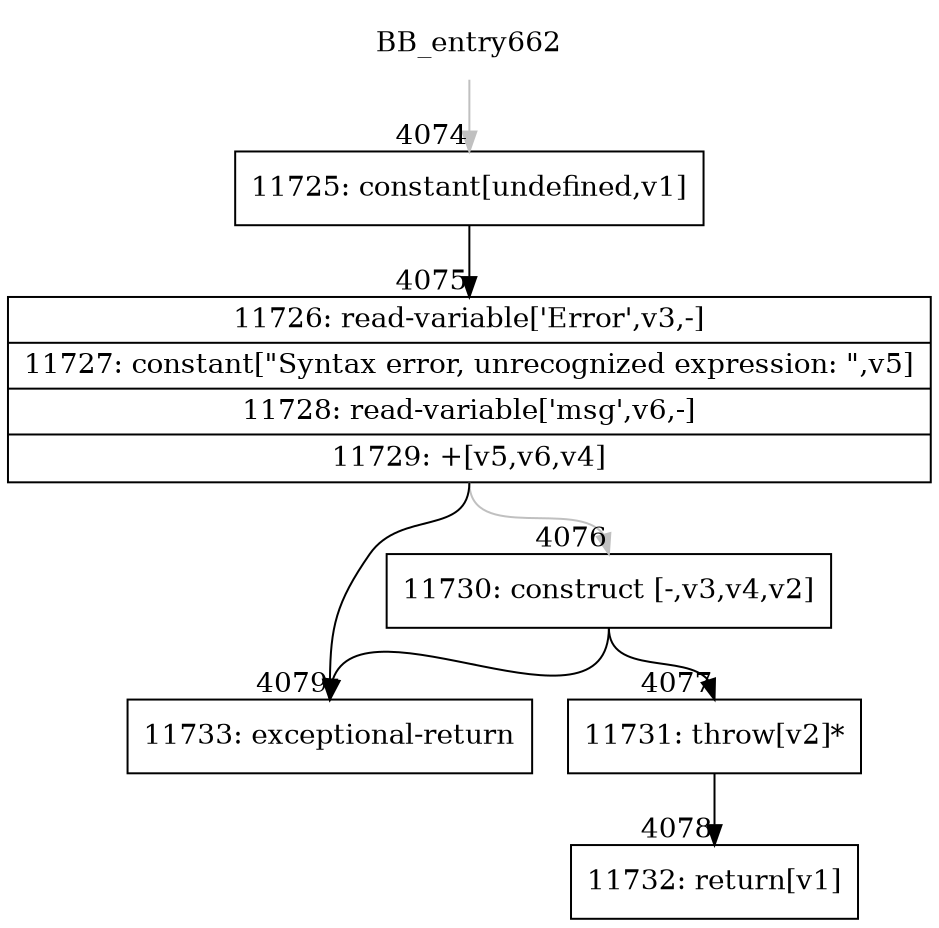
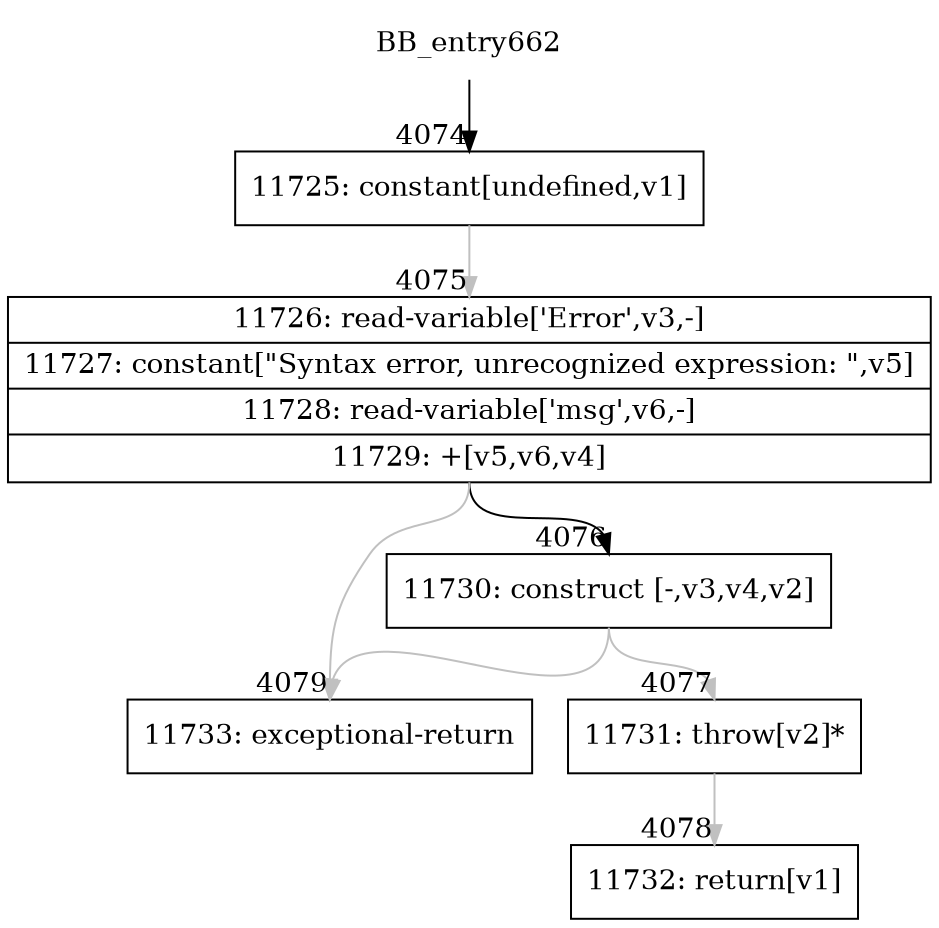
edge "BB_entry662" -> "11725: constant[undefined,v1]": color gray -> black
edge "11725: constant[undefined,v1]" -> "11726: read-variable['Error',v3,-]": color black -> gray
edge "11726: read-variable['Error',v3,-]" -> "11730: construct [-,v3,v4,v2]": color gray -> black
edge "11726: read-variable['Error',v3,-]" -> "11733: exceptional-return": color black -> gray
edge "11730: construct [-,v3,v4,v2]" -> "11731: throw[v2]*": color black -> gray
edge "11730: construct [-,v3,v4,v2]" -> "11733: exceptional-return": color black -> gray
edge "11731: throw[v2]*" -> "11732: return[v1]": color black -> gray
